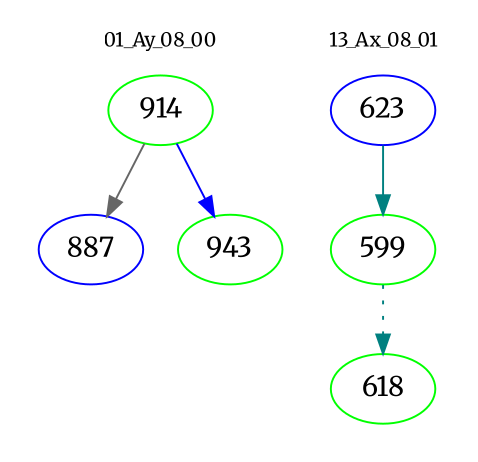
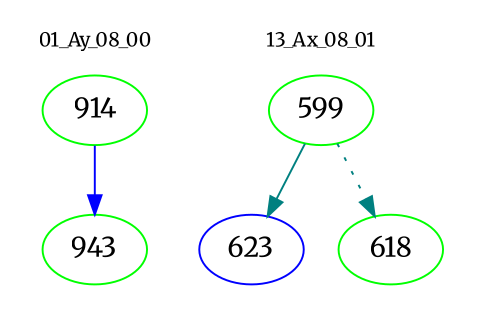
edge "623" -> "599": reversed
node "887": removed
